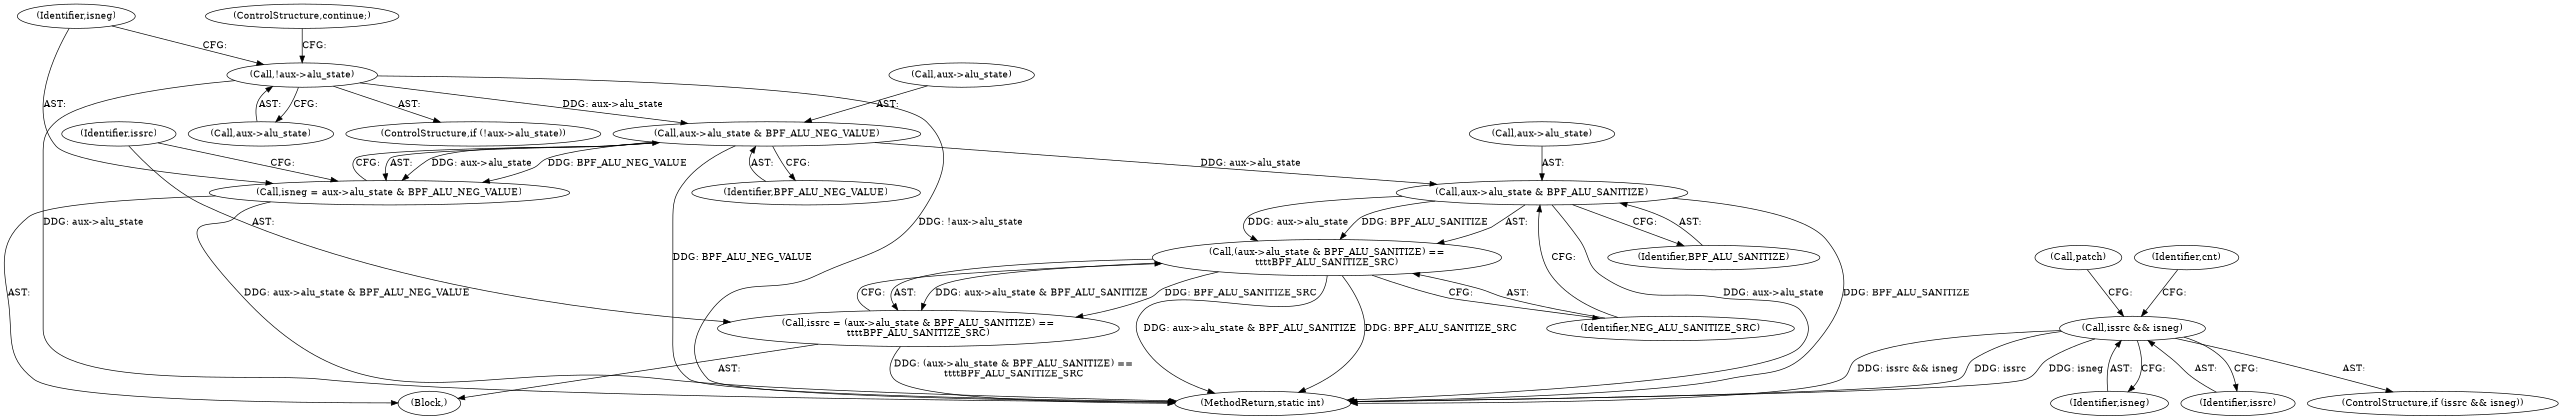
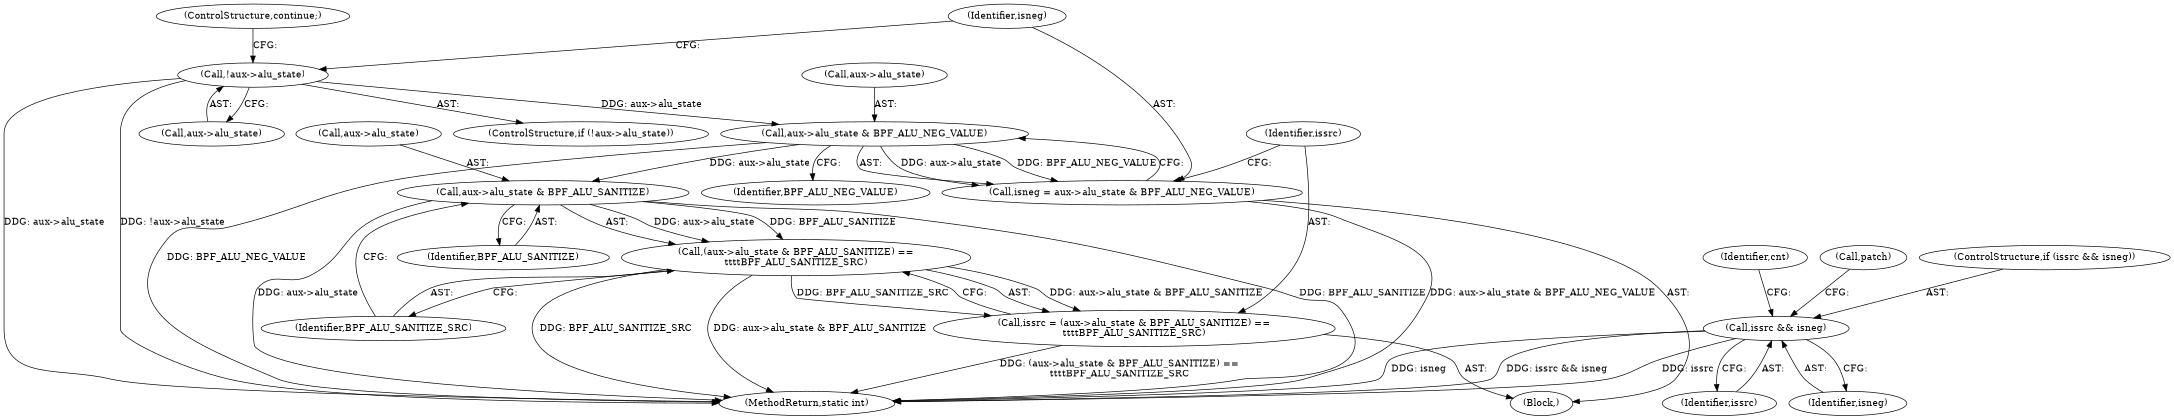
edge "(Identifier,BPF_ALU_NEG_VALUE)" -> "(Call,aux->alu_state & BPF_ALU_NEG_VALUE)": removed, label "AST:"
node "(Identifier,NEG_ALU_SANITIZE_SRC)": label "(Identifier,NEG_ALU_SANITIZE_SRC)" -> "(Identifier,BPF_ALU_SANITIZE_SRC)"
edge "(Call,issrc && isneg)" -> "(ControlStructure,if (issrc && isneg))": reversed
